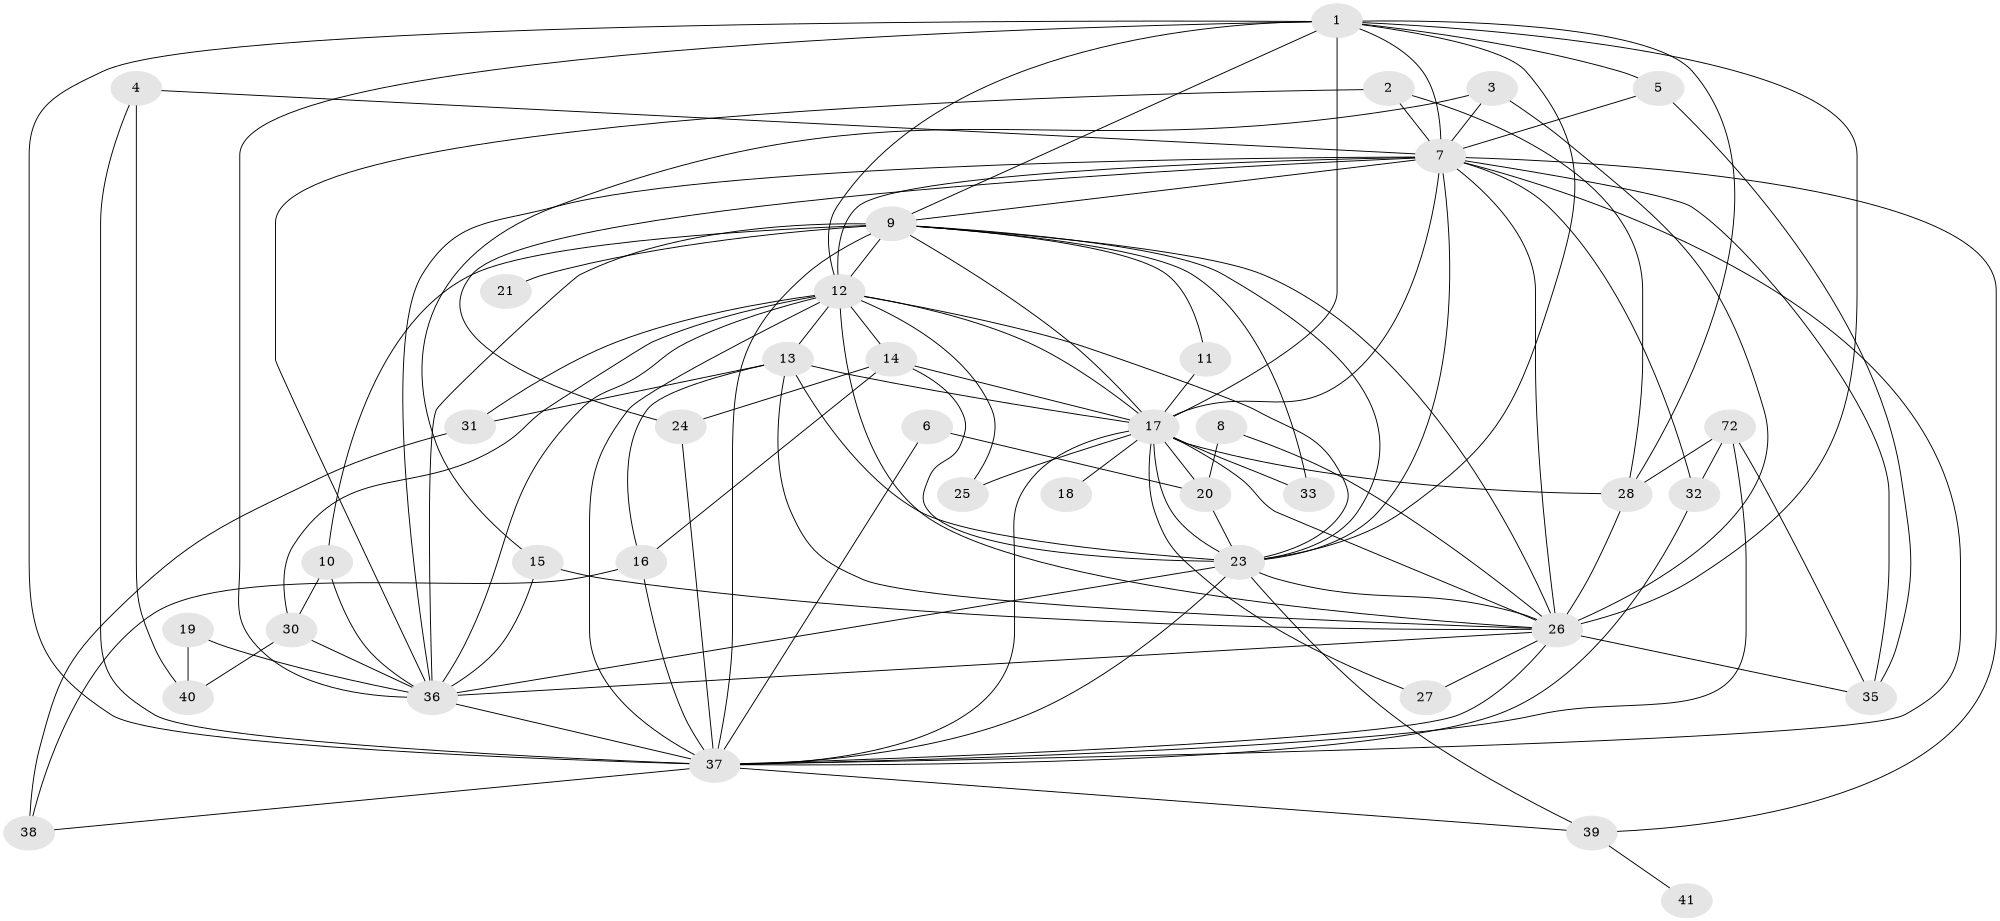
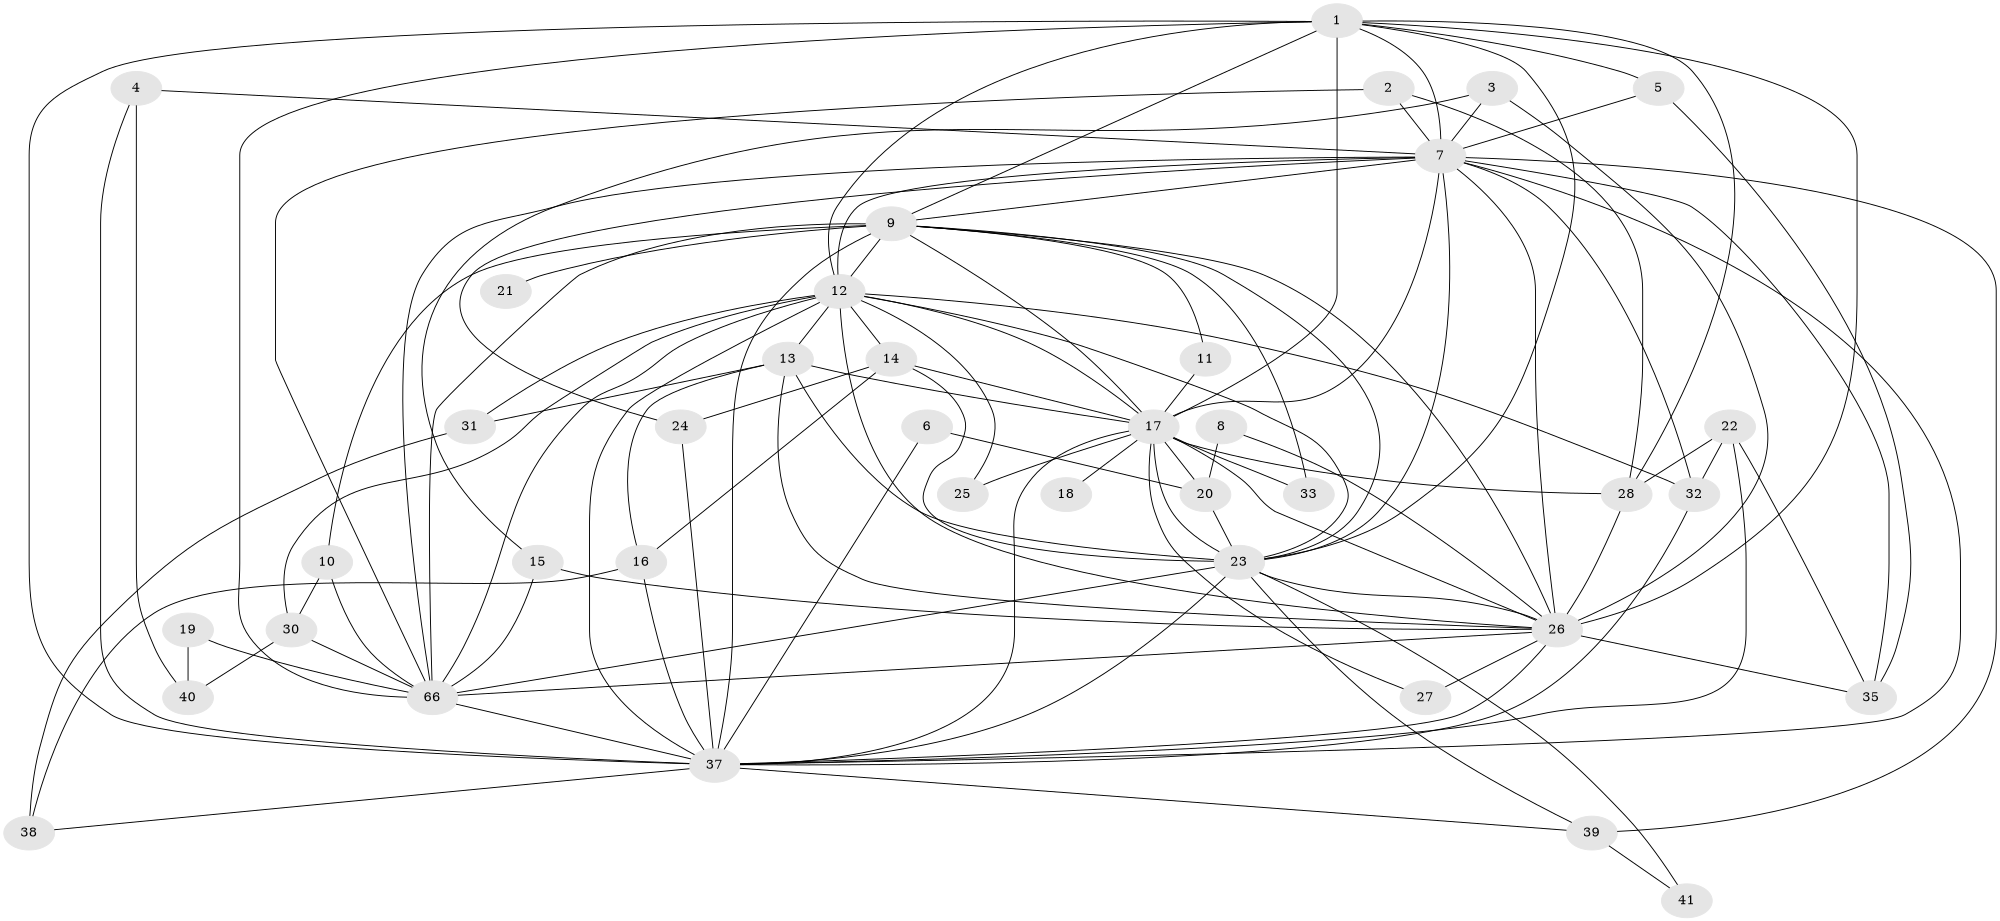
edge "12" -- "32": added
node "72": label "72" -> "22"
edge "23" -- "41": added
node "36": label "36" -> "66"
